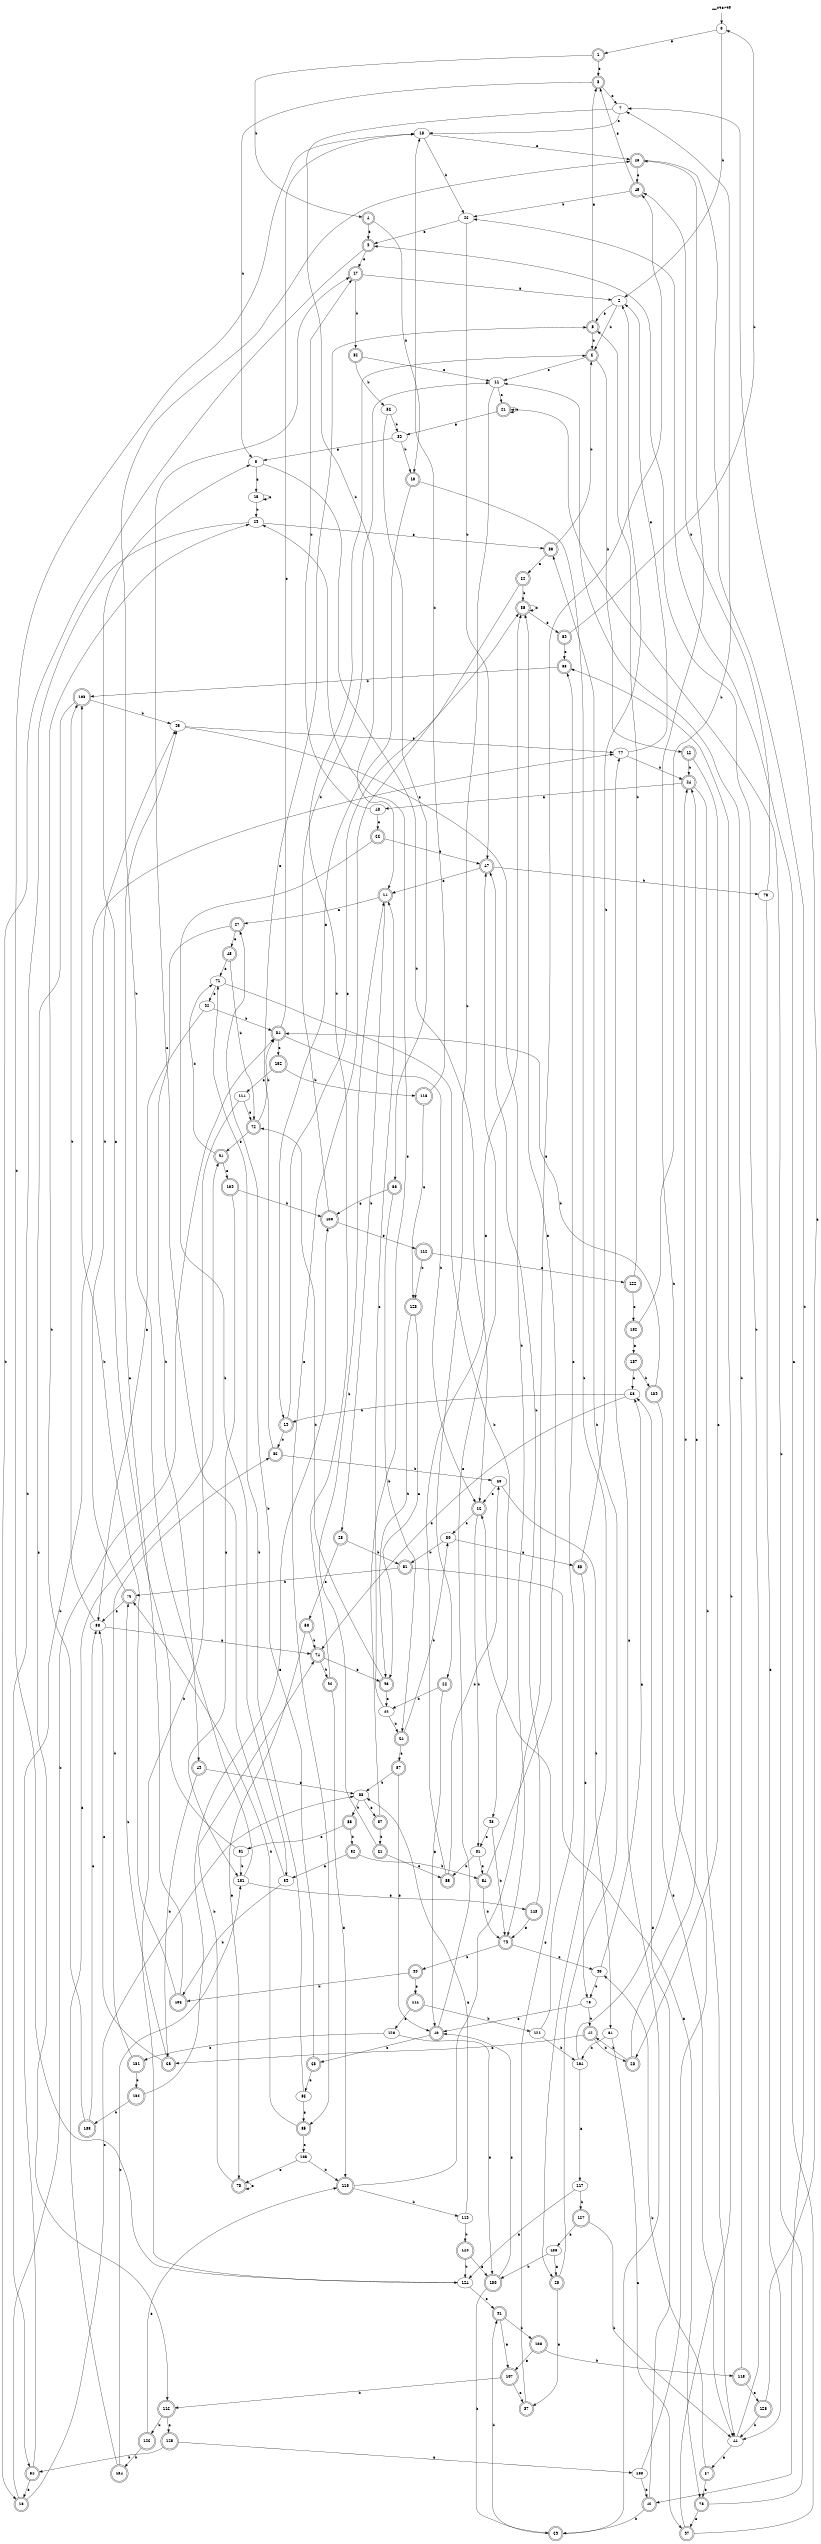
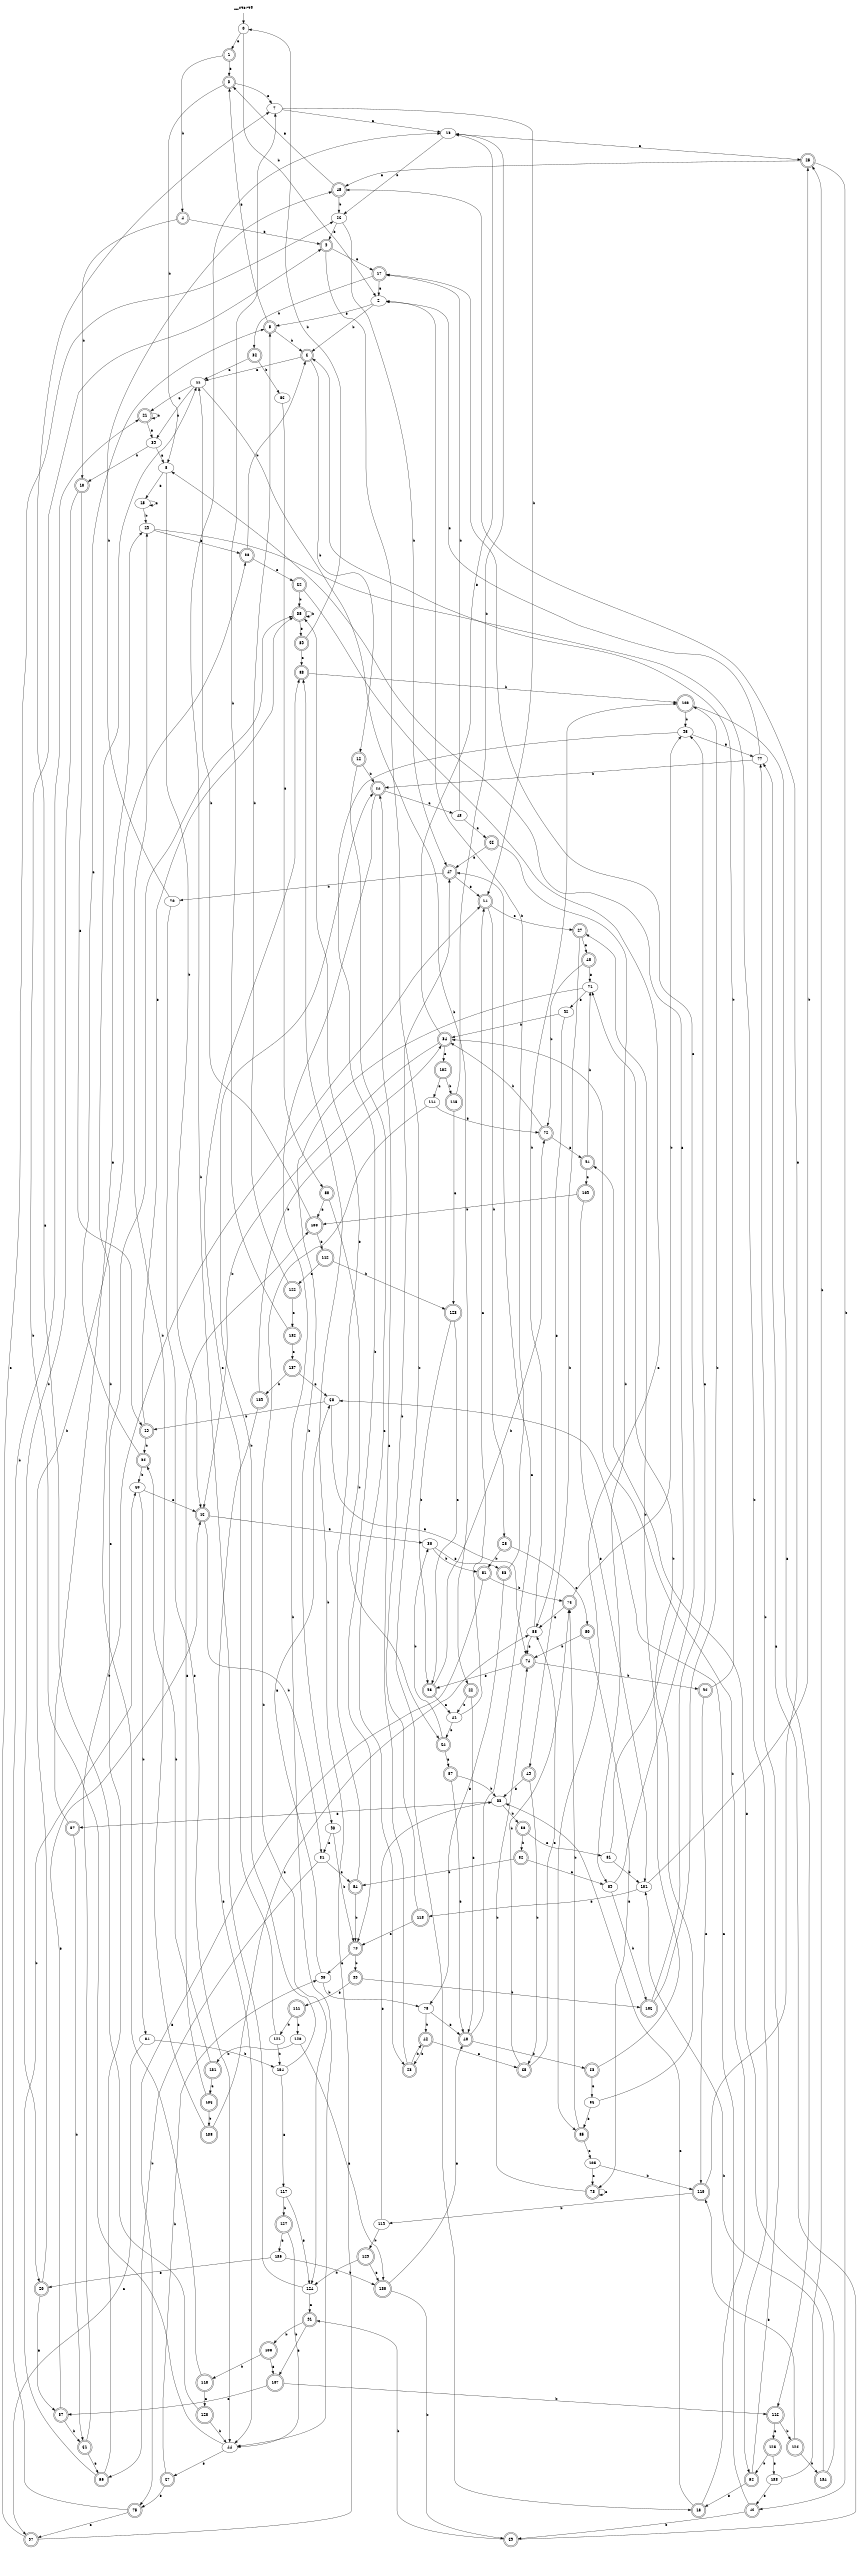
edge "56" -> "39": now "11" -> "39"
edge "37" -> "61": added, label "b"
